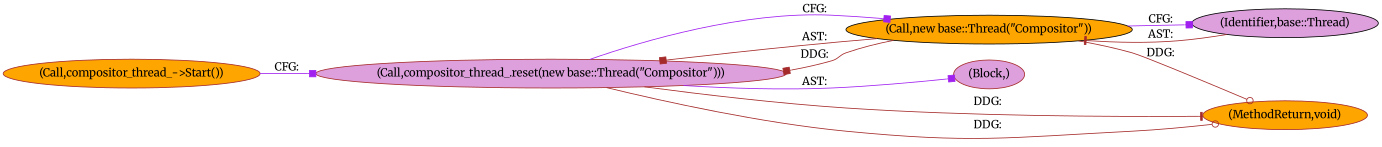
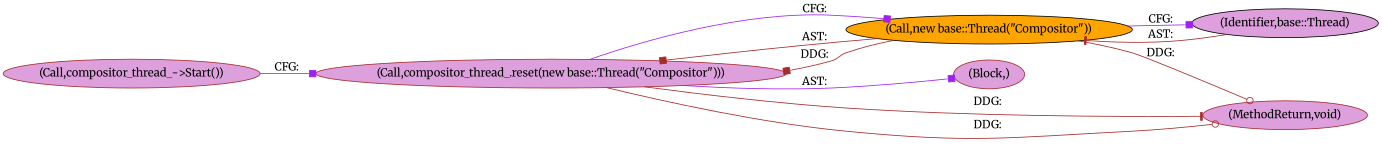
node "(Call,compositor_thread_->Start())": fillcolor orange -> plum
node "(MethodReturn,void)": fillcolor orange -> plum
